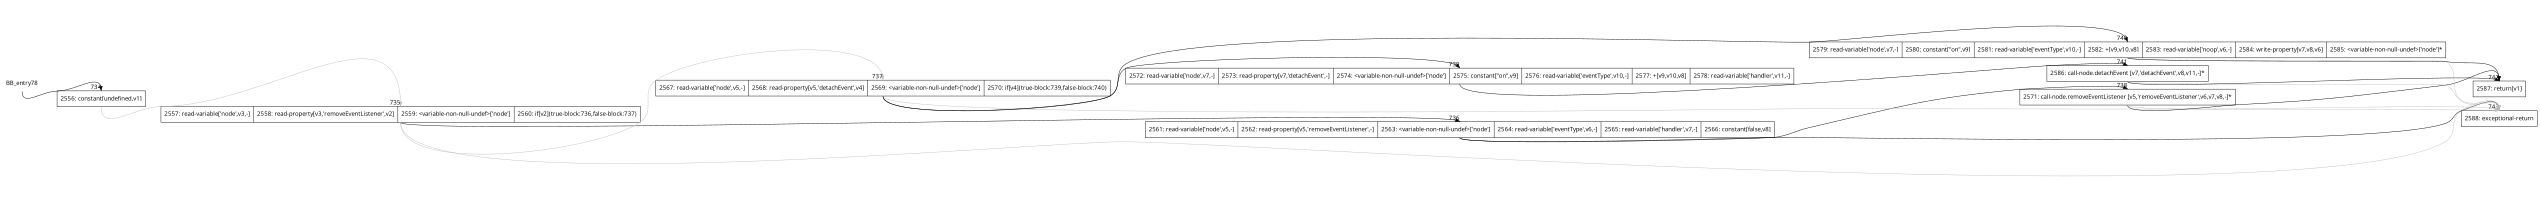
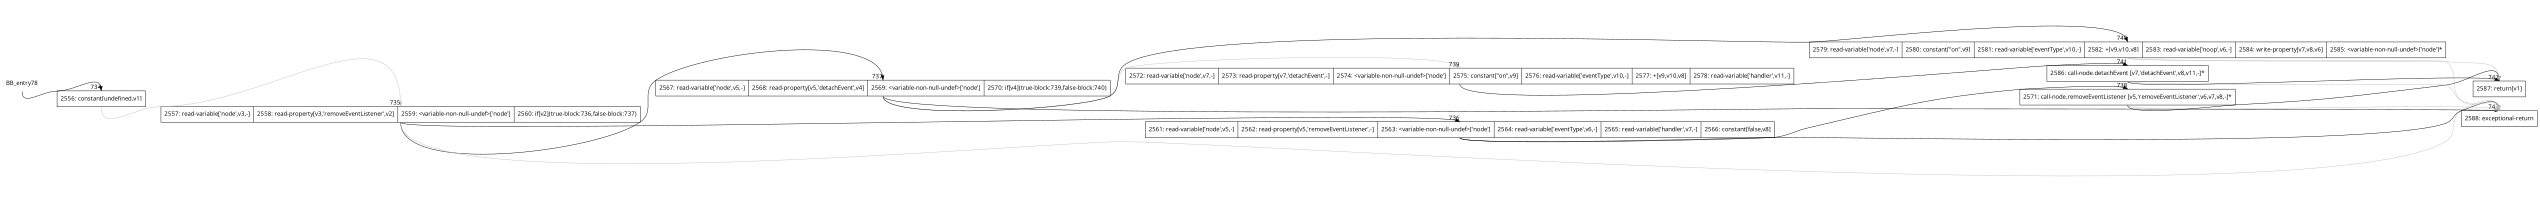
edge "2579: read-variable['node',v7,-]" -> "2587: return[v1]": color black -> gray
edge "2567: read-variable['node',v5,-]" -> "2572: read-variable['node',v7,-]": color black -> gray
edge "2557: read-variable['node',v3,-]" -> "2567: read-variable['node',v5,-]": color gray -> black
edge "2567: read-variable['node',v5,-]" -> "2588: exceptional-return": color gray -> black
